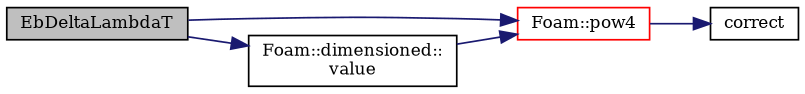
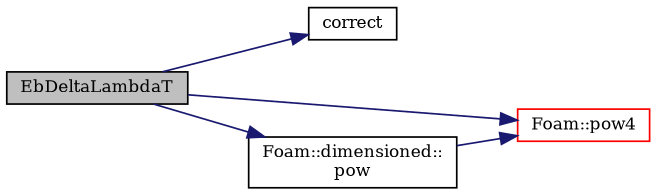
edge "Foam::pow4" -> "correct": now "EbDeltaLambdaT" -> "correct"
node "Foam::dimensioned:: value": label "Foam::dimensioned:: value" -> "Foam::dimensioned:: pow"
